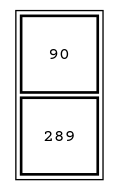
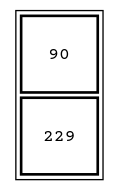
node "90": text "289" -> "229"
